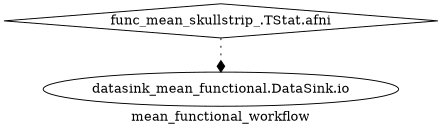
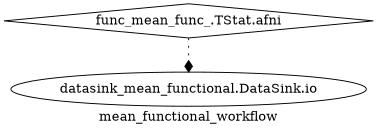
node "func_mean_skullstrip_.TStat.afni": label "func_mean_skullstrip_.TStat.afni" -> "func_mean_func_.TStat.afni"
